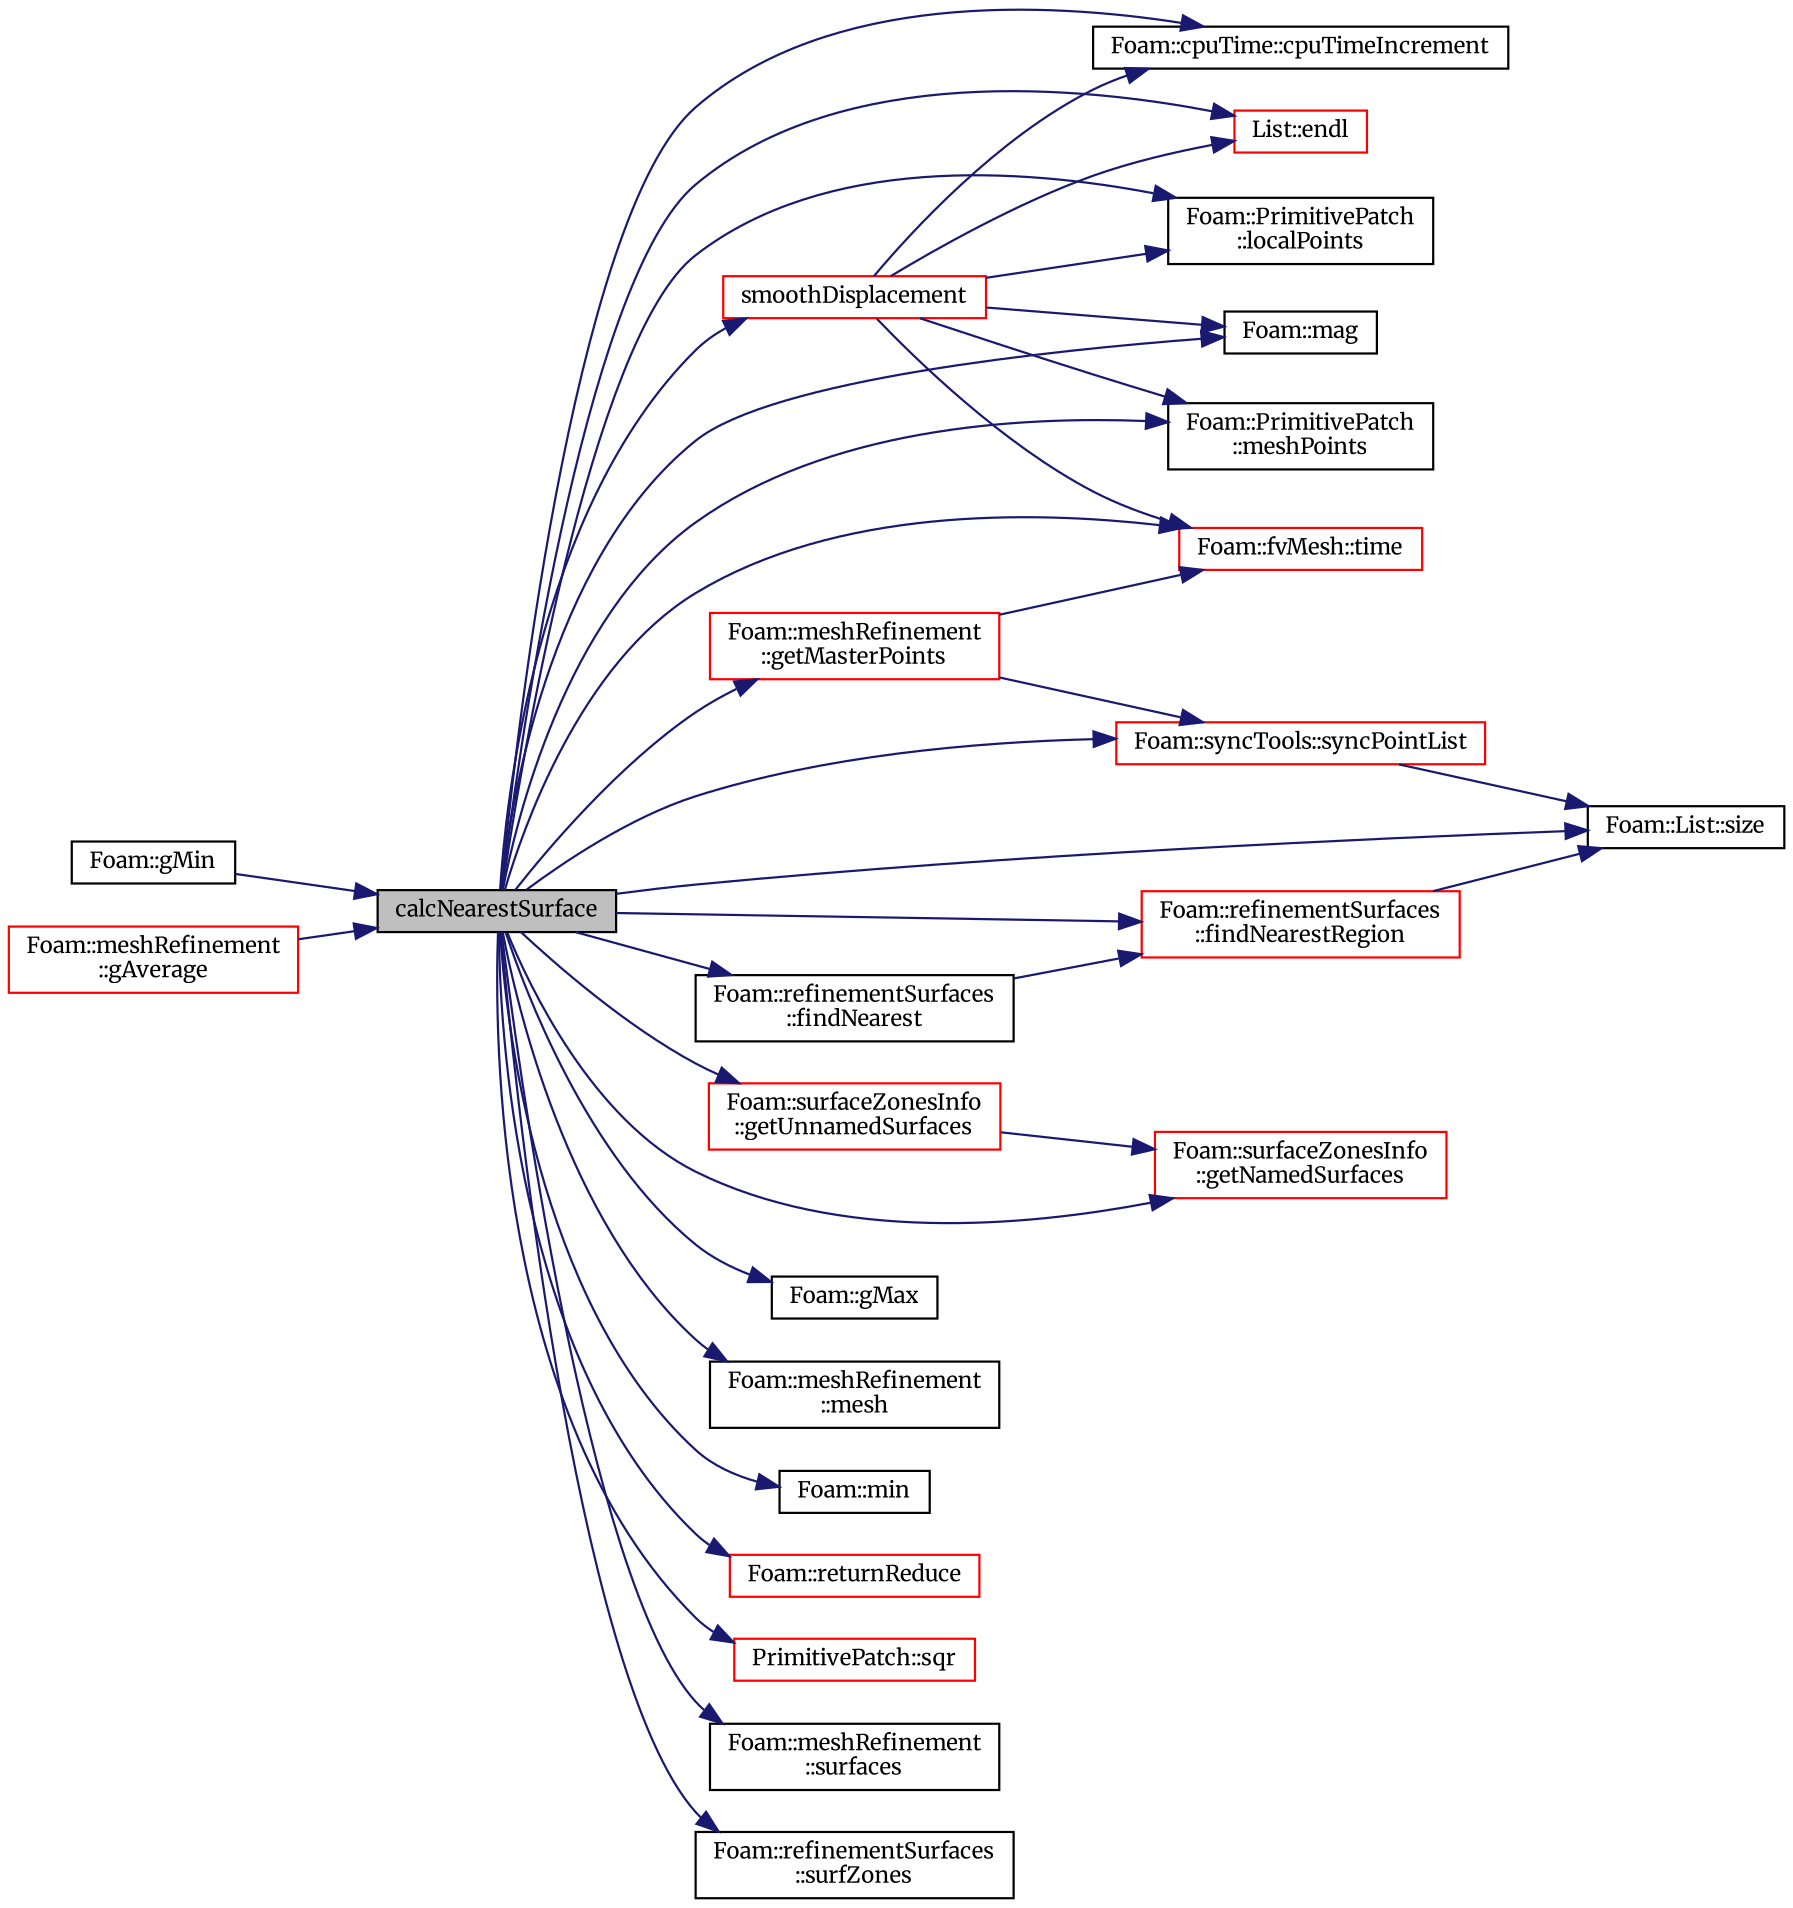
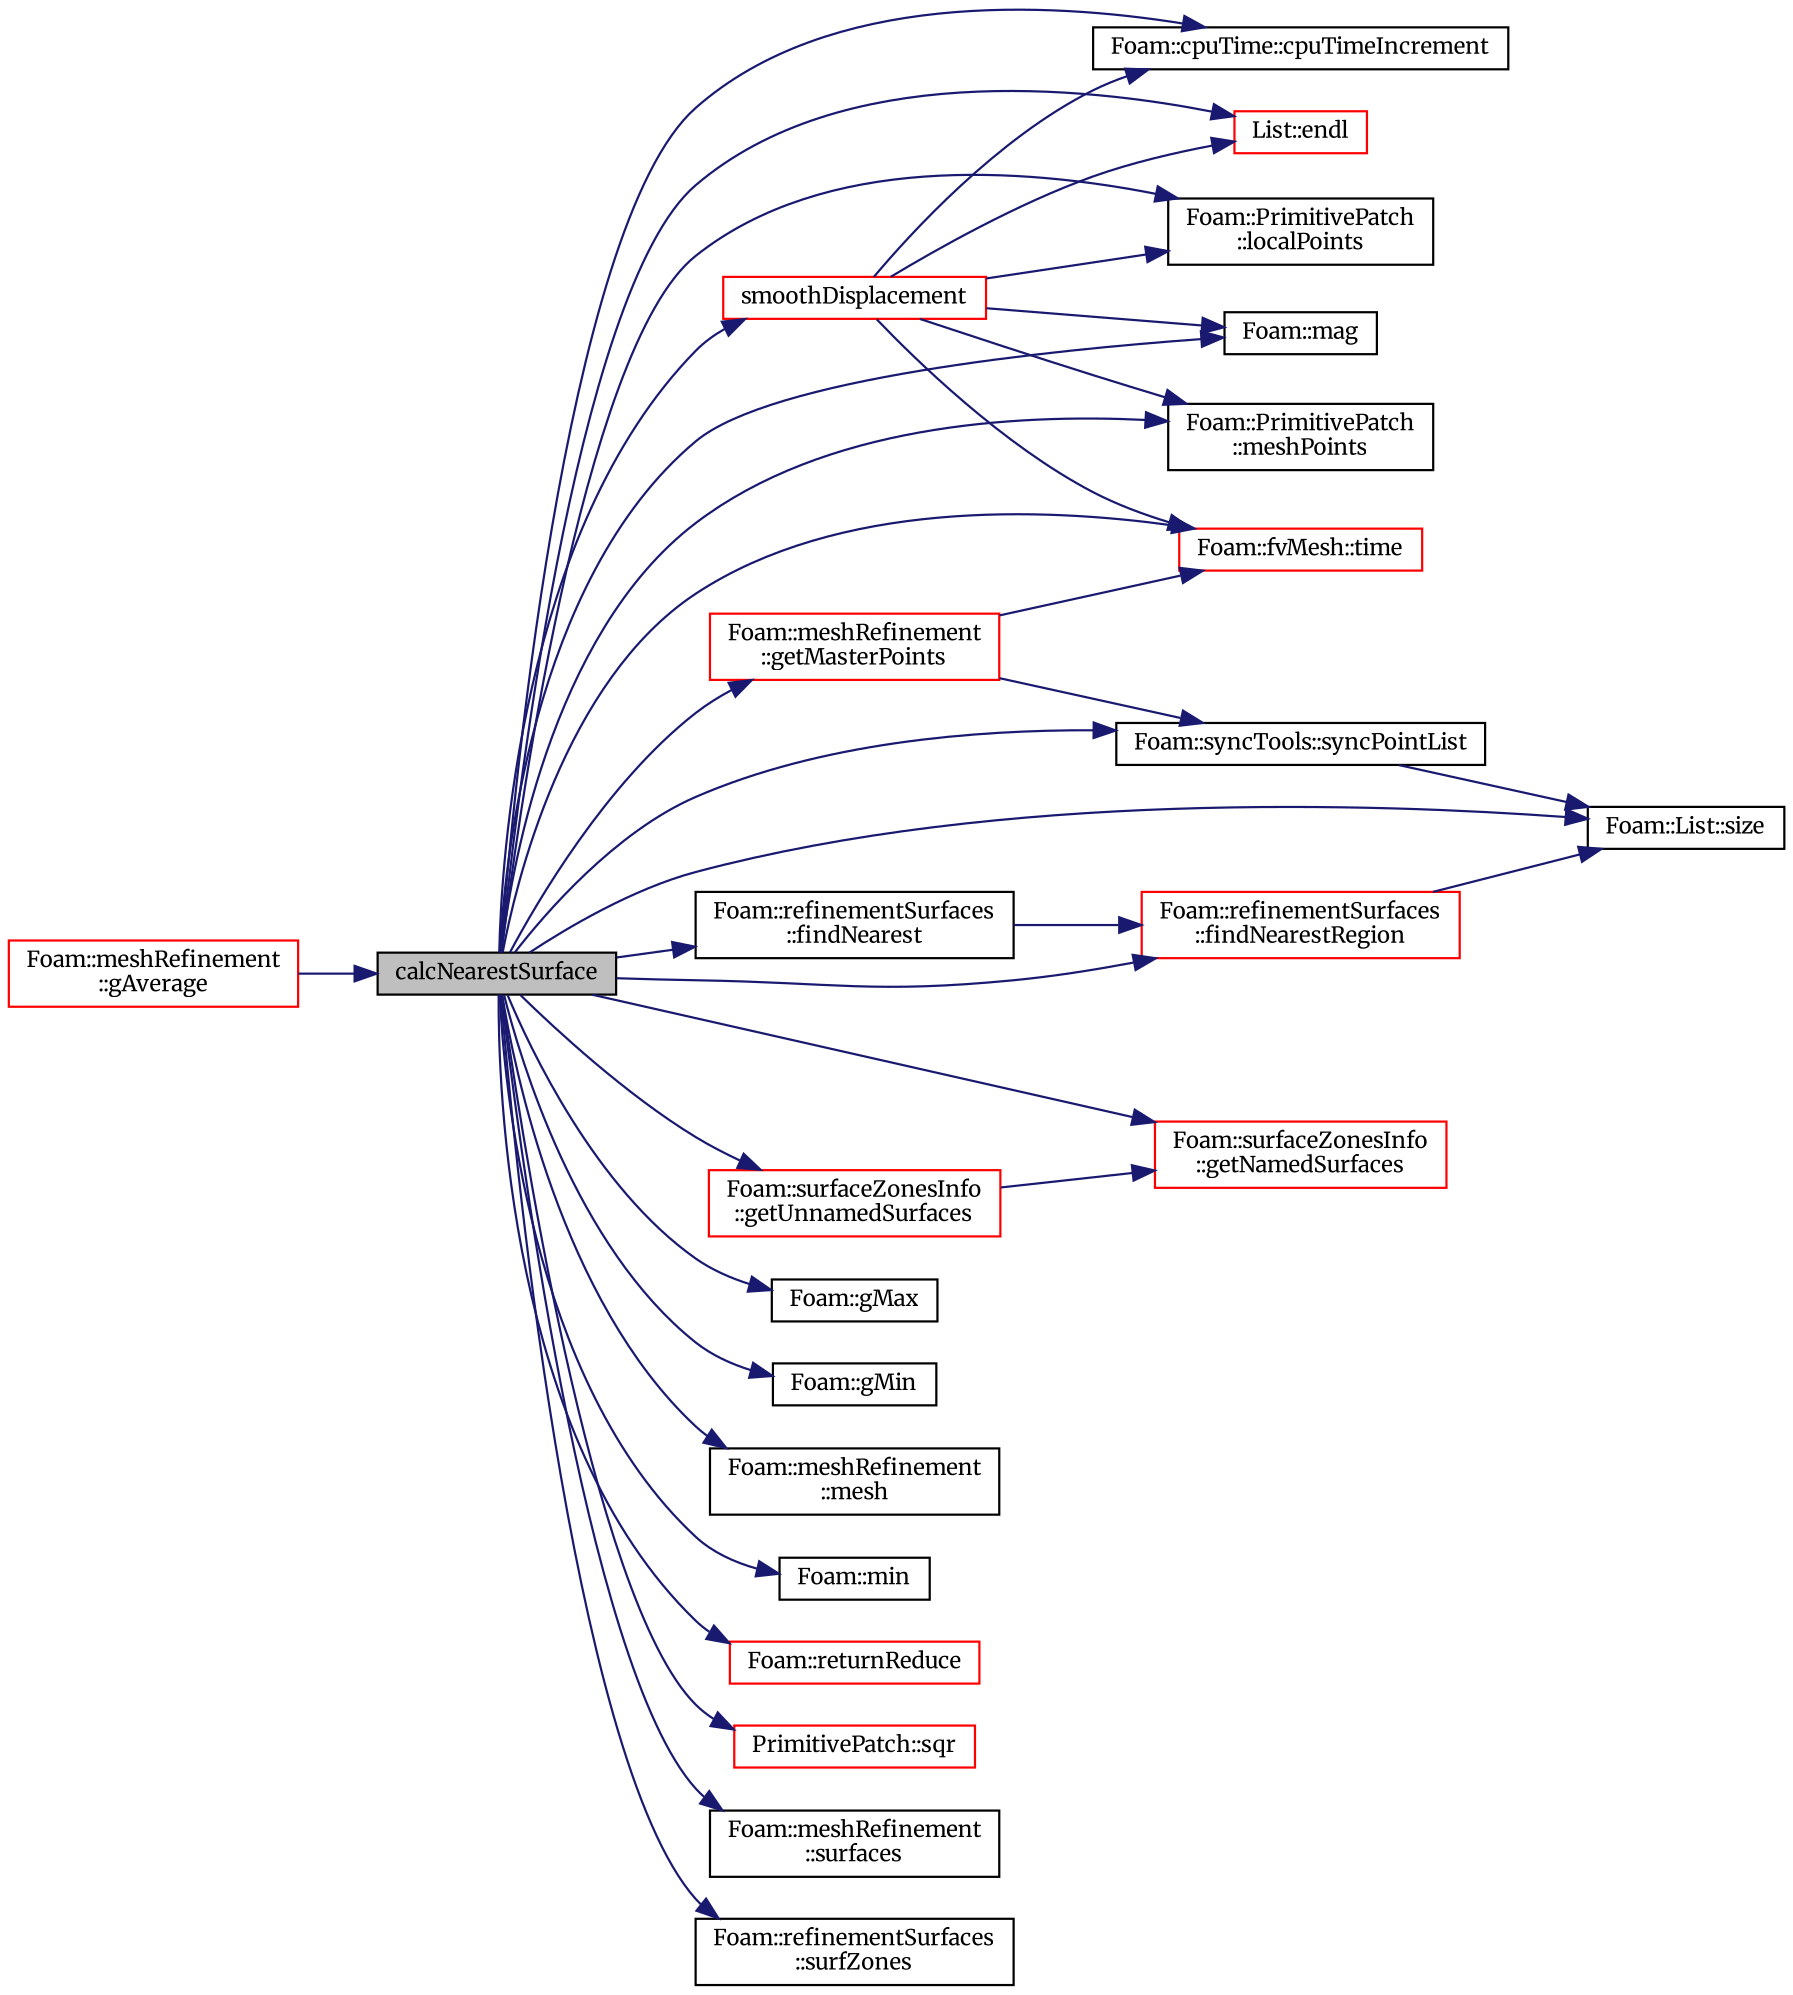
node "Foam::syncTools::syncPointList": color red -> black
edge "Foam::gMin" -> "calcNearestSurface": reversed
